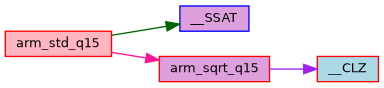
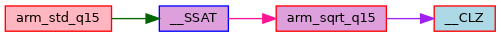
edge "arm_std_q15" -> "arm_sqrt_q15": now "__SSAT" -> "arm_sqrt_q15"
